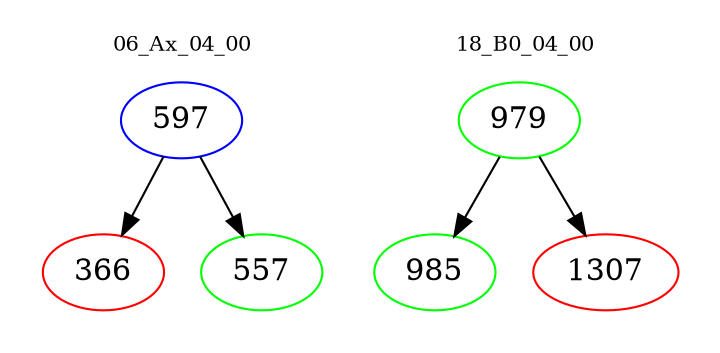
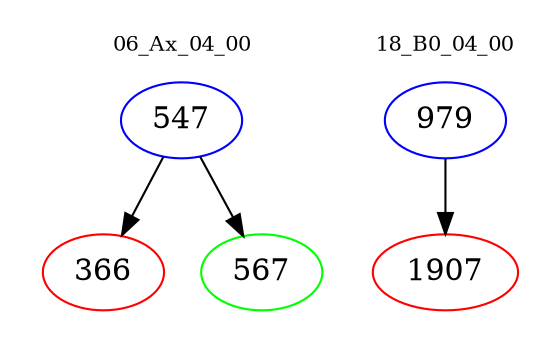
node "597": label "597" -> "547"
node "979": color green -> blue
node "557": label "557" -> "567"
node "985": removed
node "1307": label "1307" -> "1907"
